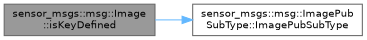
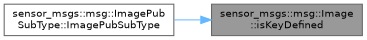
edge "sensor_msgs::msg::Image ::isKeyDefined" -> "sensor_msgs::msg::ImagePub SubType::ImagePubSubType": reversed
